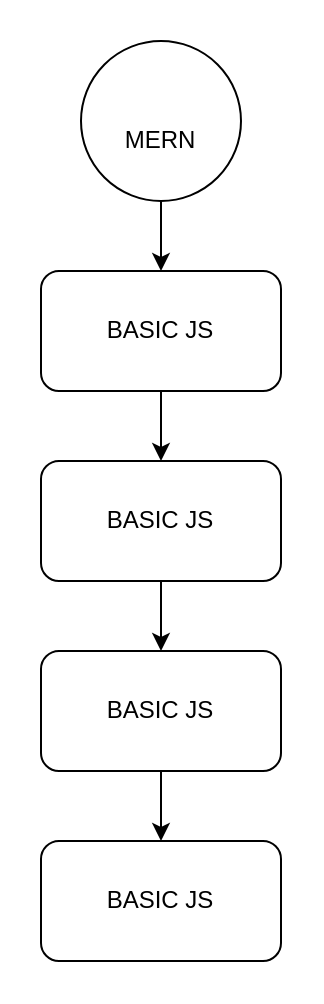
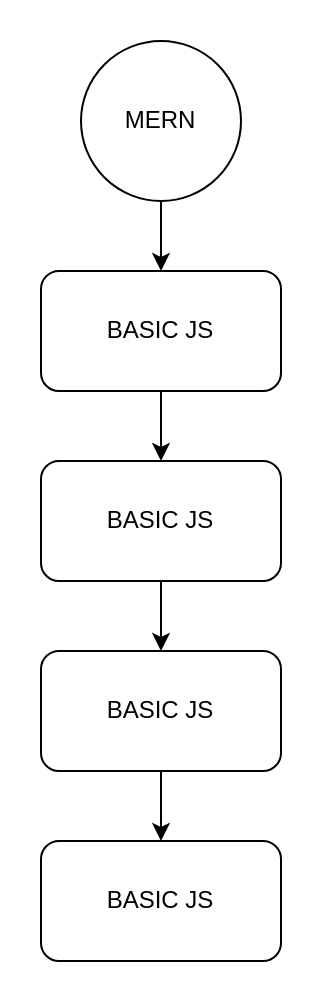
node "MERN": moved (161, 141) -> (161, 121)
